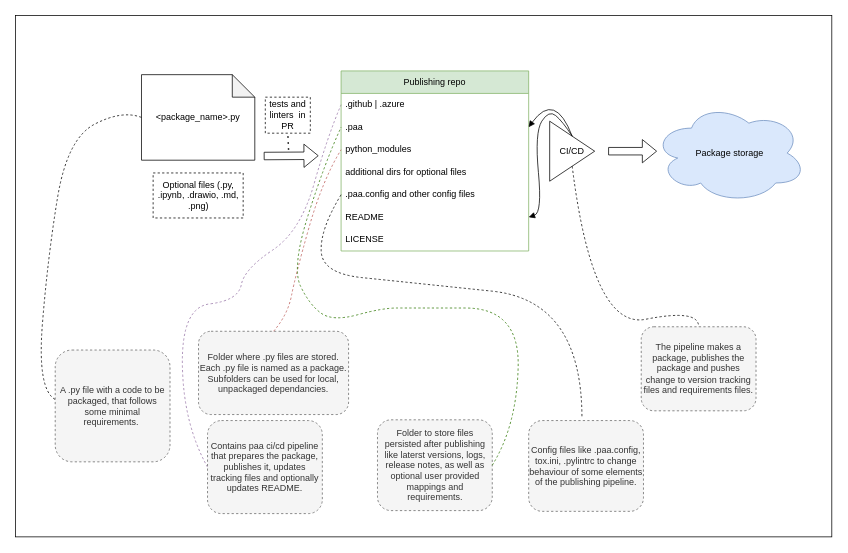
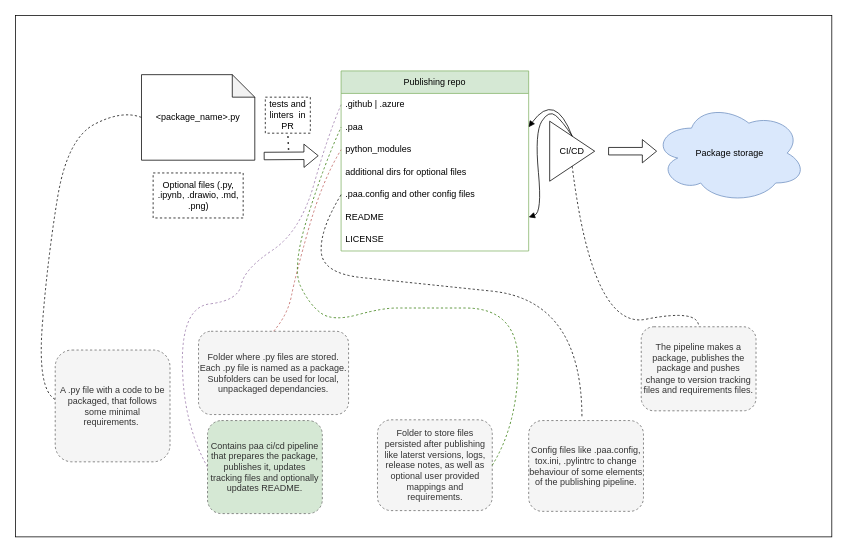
node "Contains paa ci/cd pipeline that prepares the package, publishes it, updates tracking files and optionally updates README.": fillcolor #f5f5f5 -> #d5e8d4
